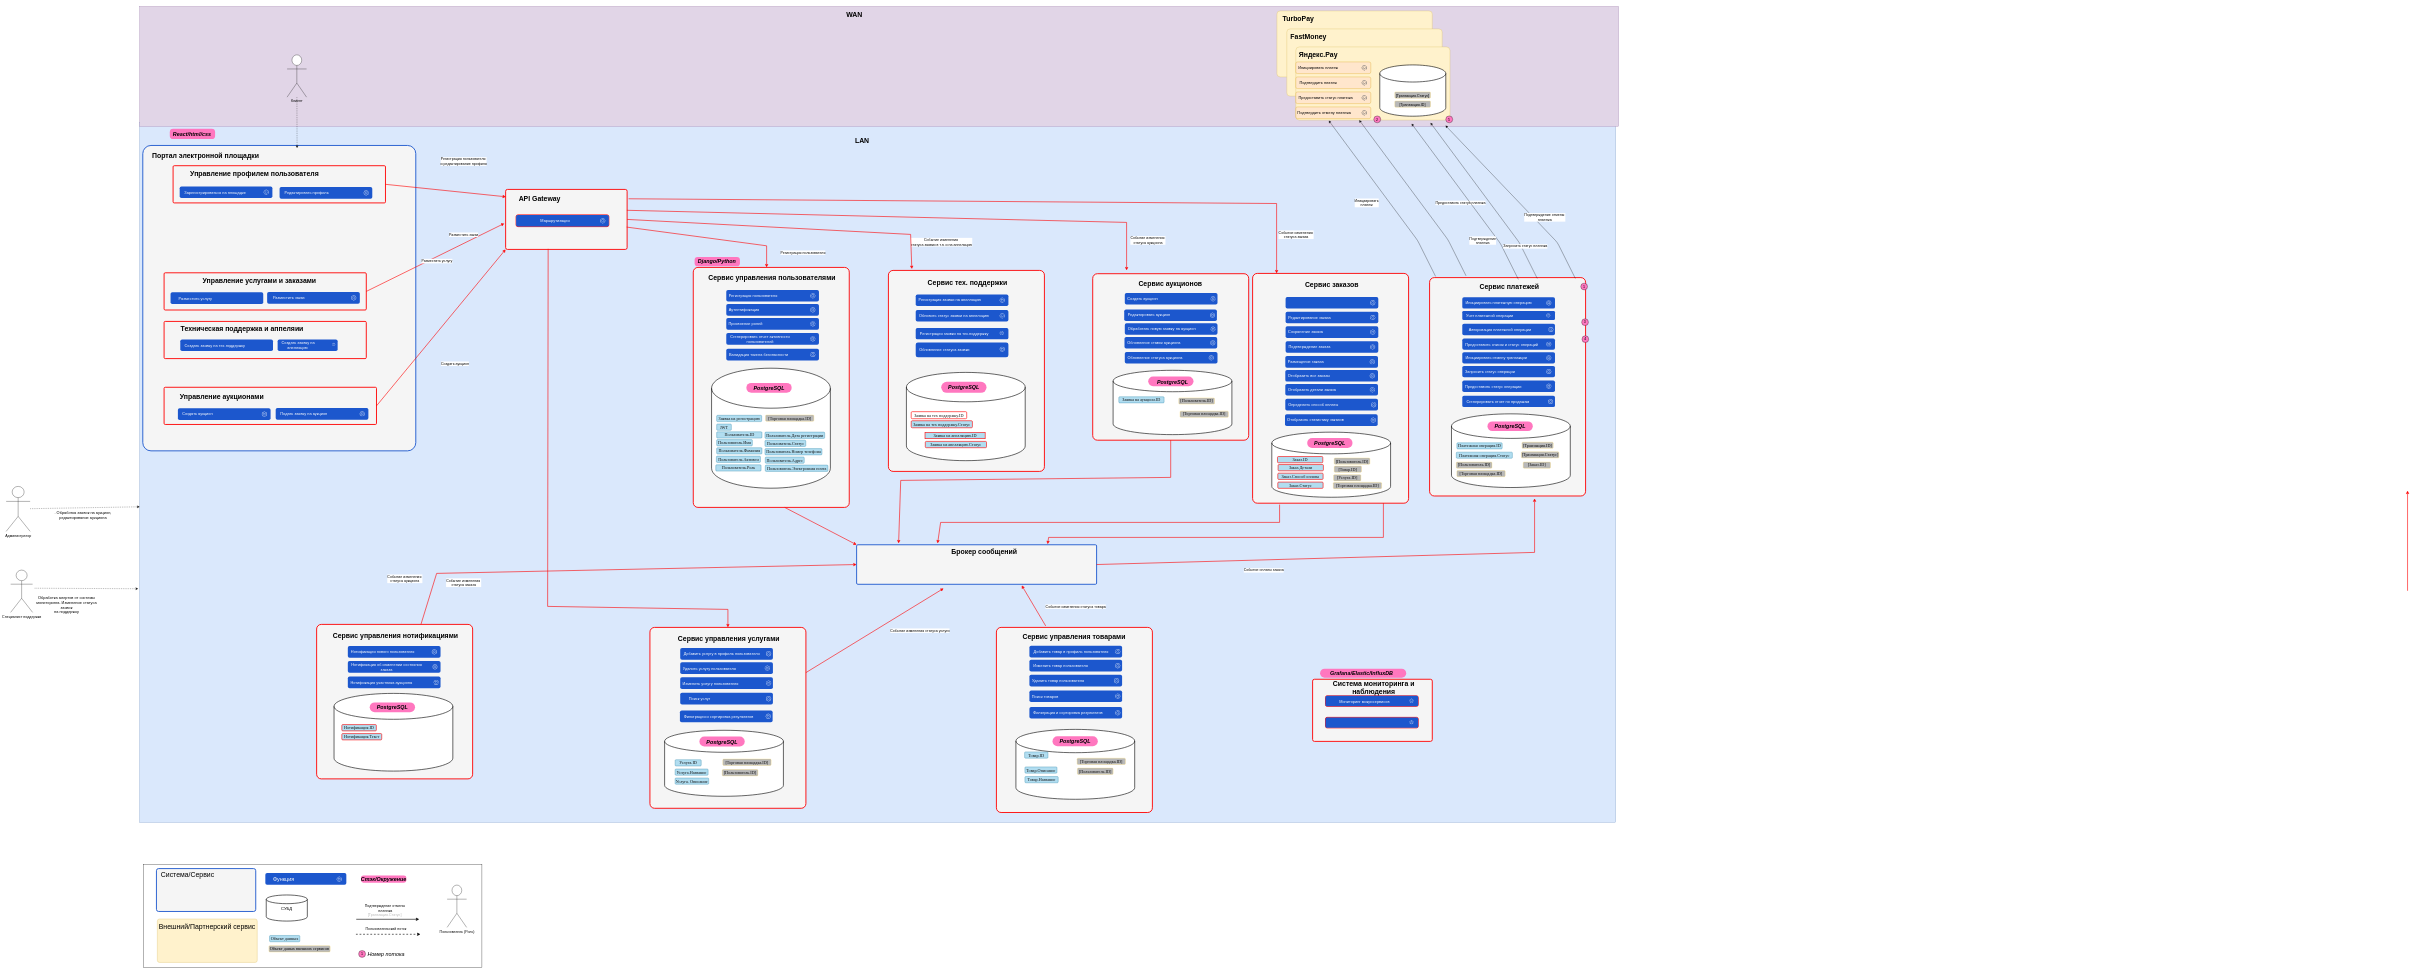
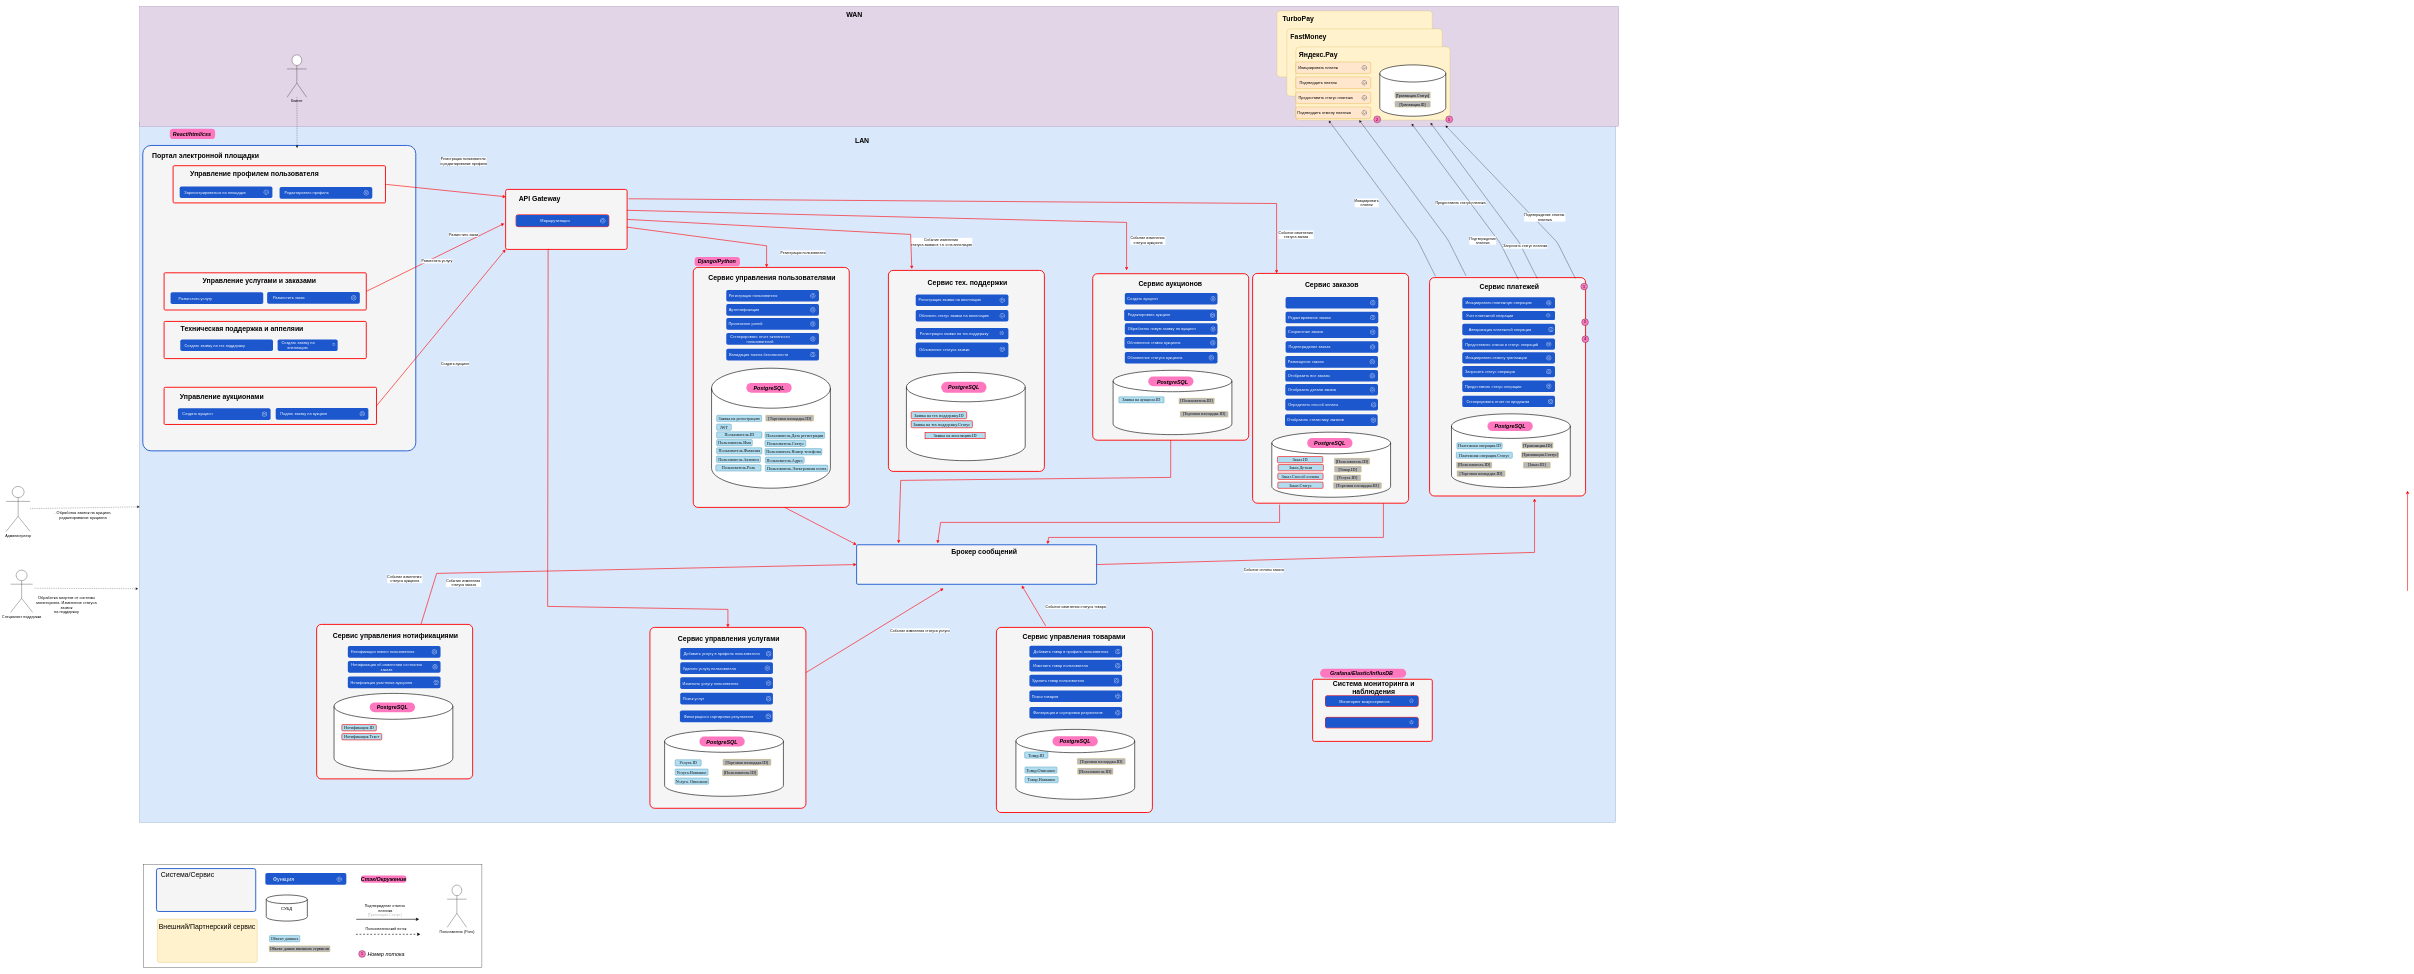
node "Заявка на тех поддержку.ID": fillcolor #ffffff -> #b1ddf0
node "Заявка на апелляцию.Статус": removed
node "Поиск услуг": moved (700, 698) -> (694, 698)
